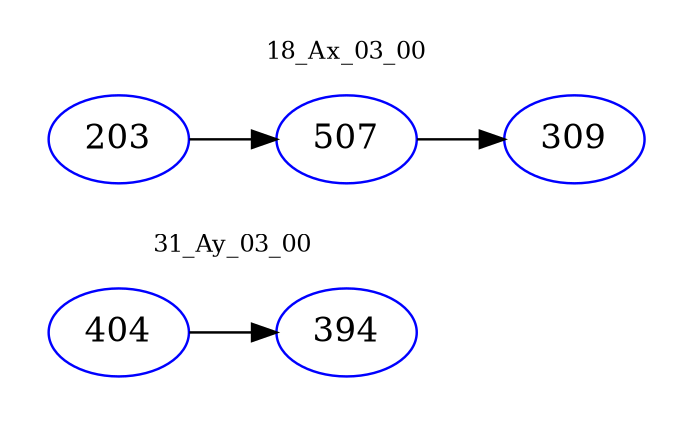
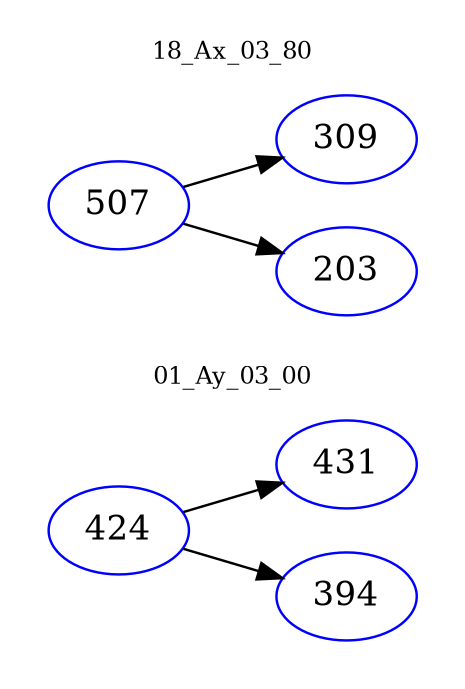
cluster "18_Ax_03_00": label "18_Ax_03_00" -> "18_Ax_03_80"
edge "203" -> "507": reversed
cluster "31_Ay_03_00": label "31_Ay_03_00" -> "01_Ay_03_00"
node "404": label "404" -> "424"
node "431": added
